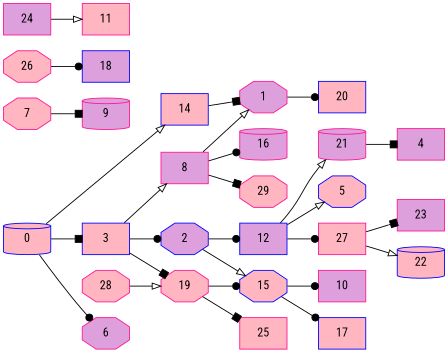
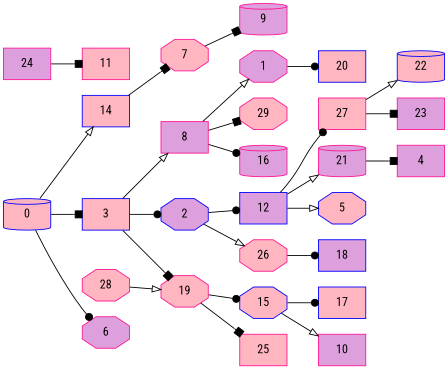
edge "24" -> "11": arrowhead onormal -> box
edge "14" -> "1": now "14" -> "7"
edge "2" -> "15": now "2" -> "26"
edge "15" -> "10": arrowhead dot -> onormal
